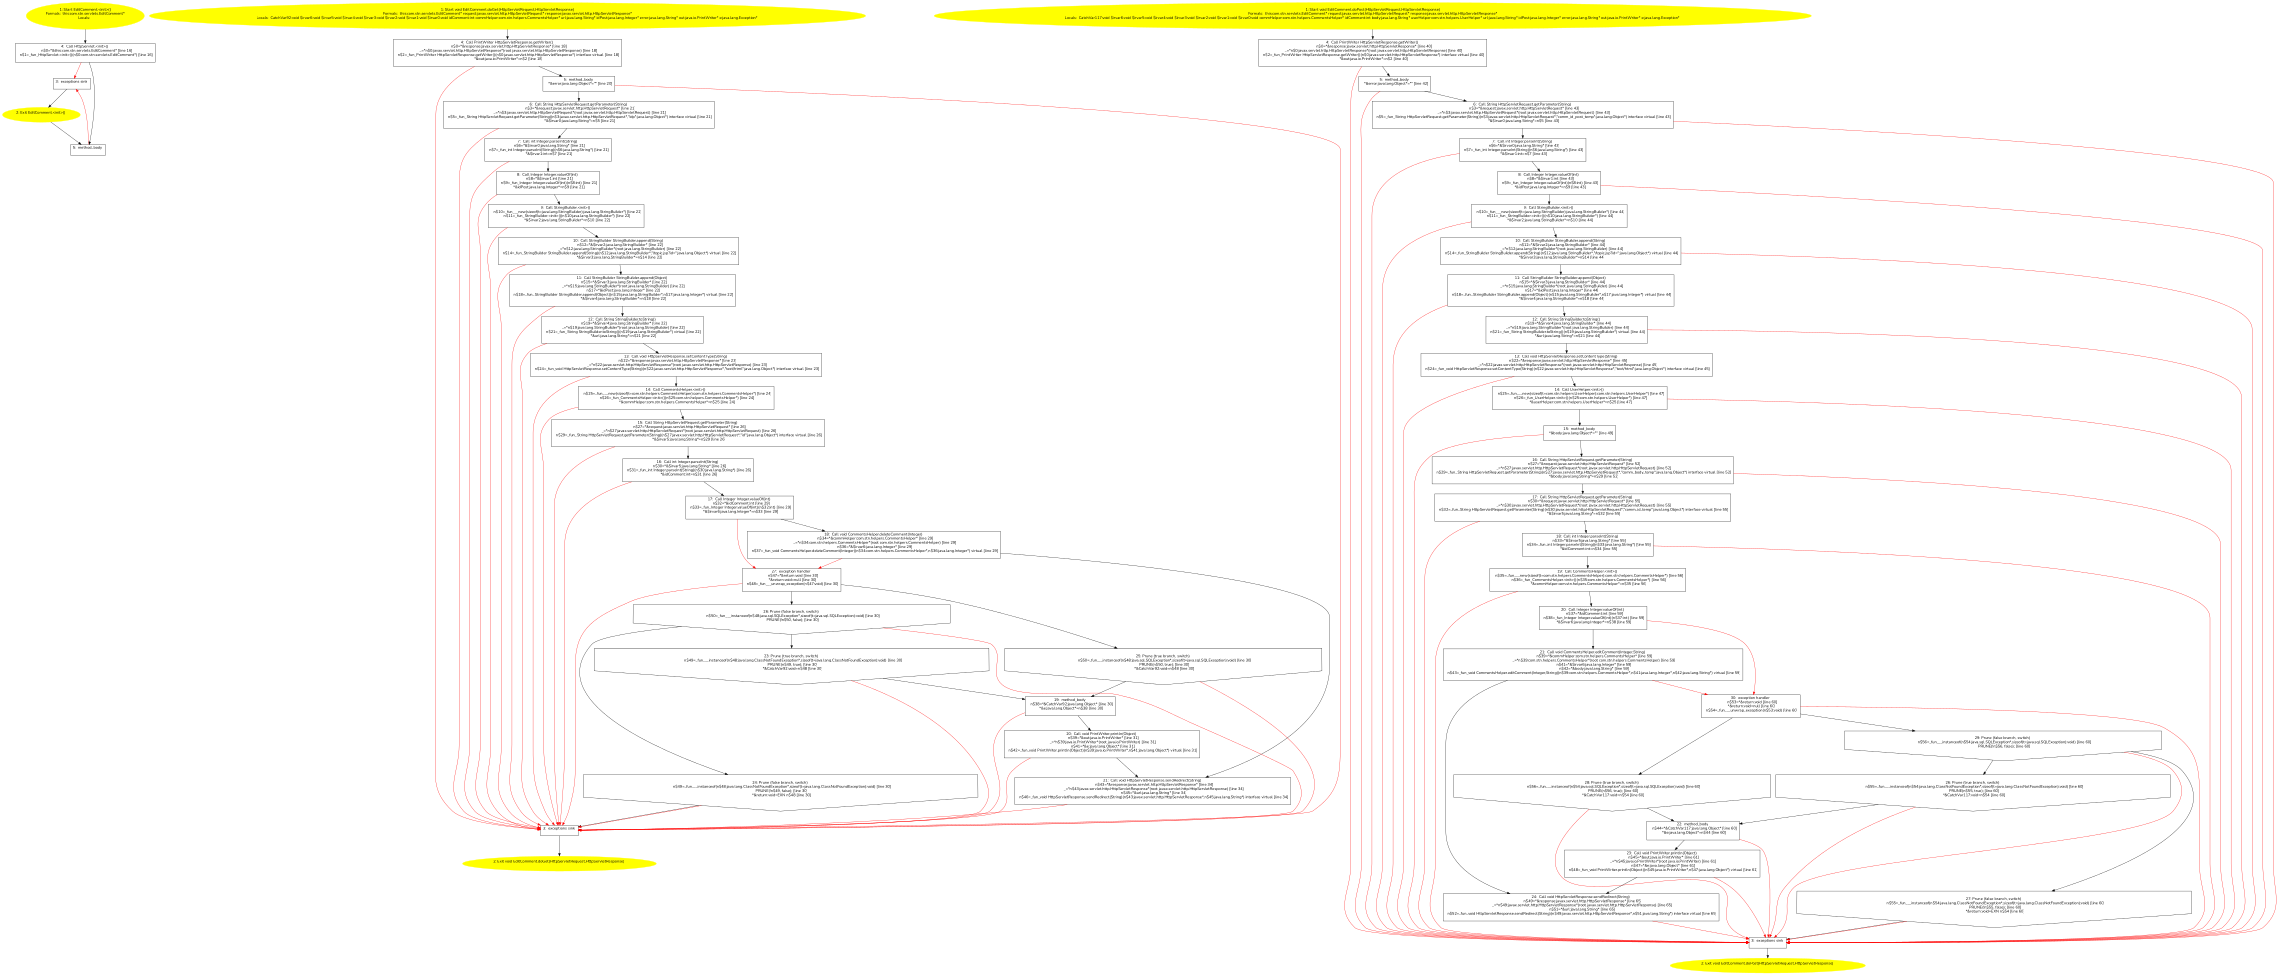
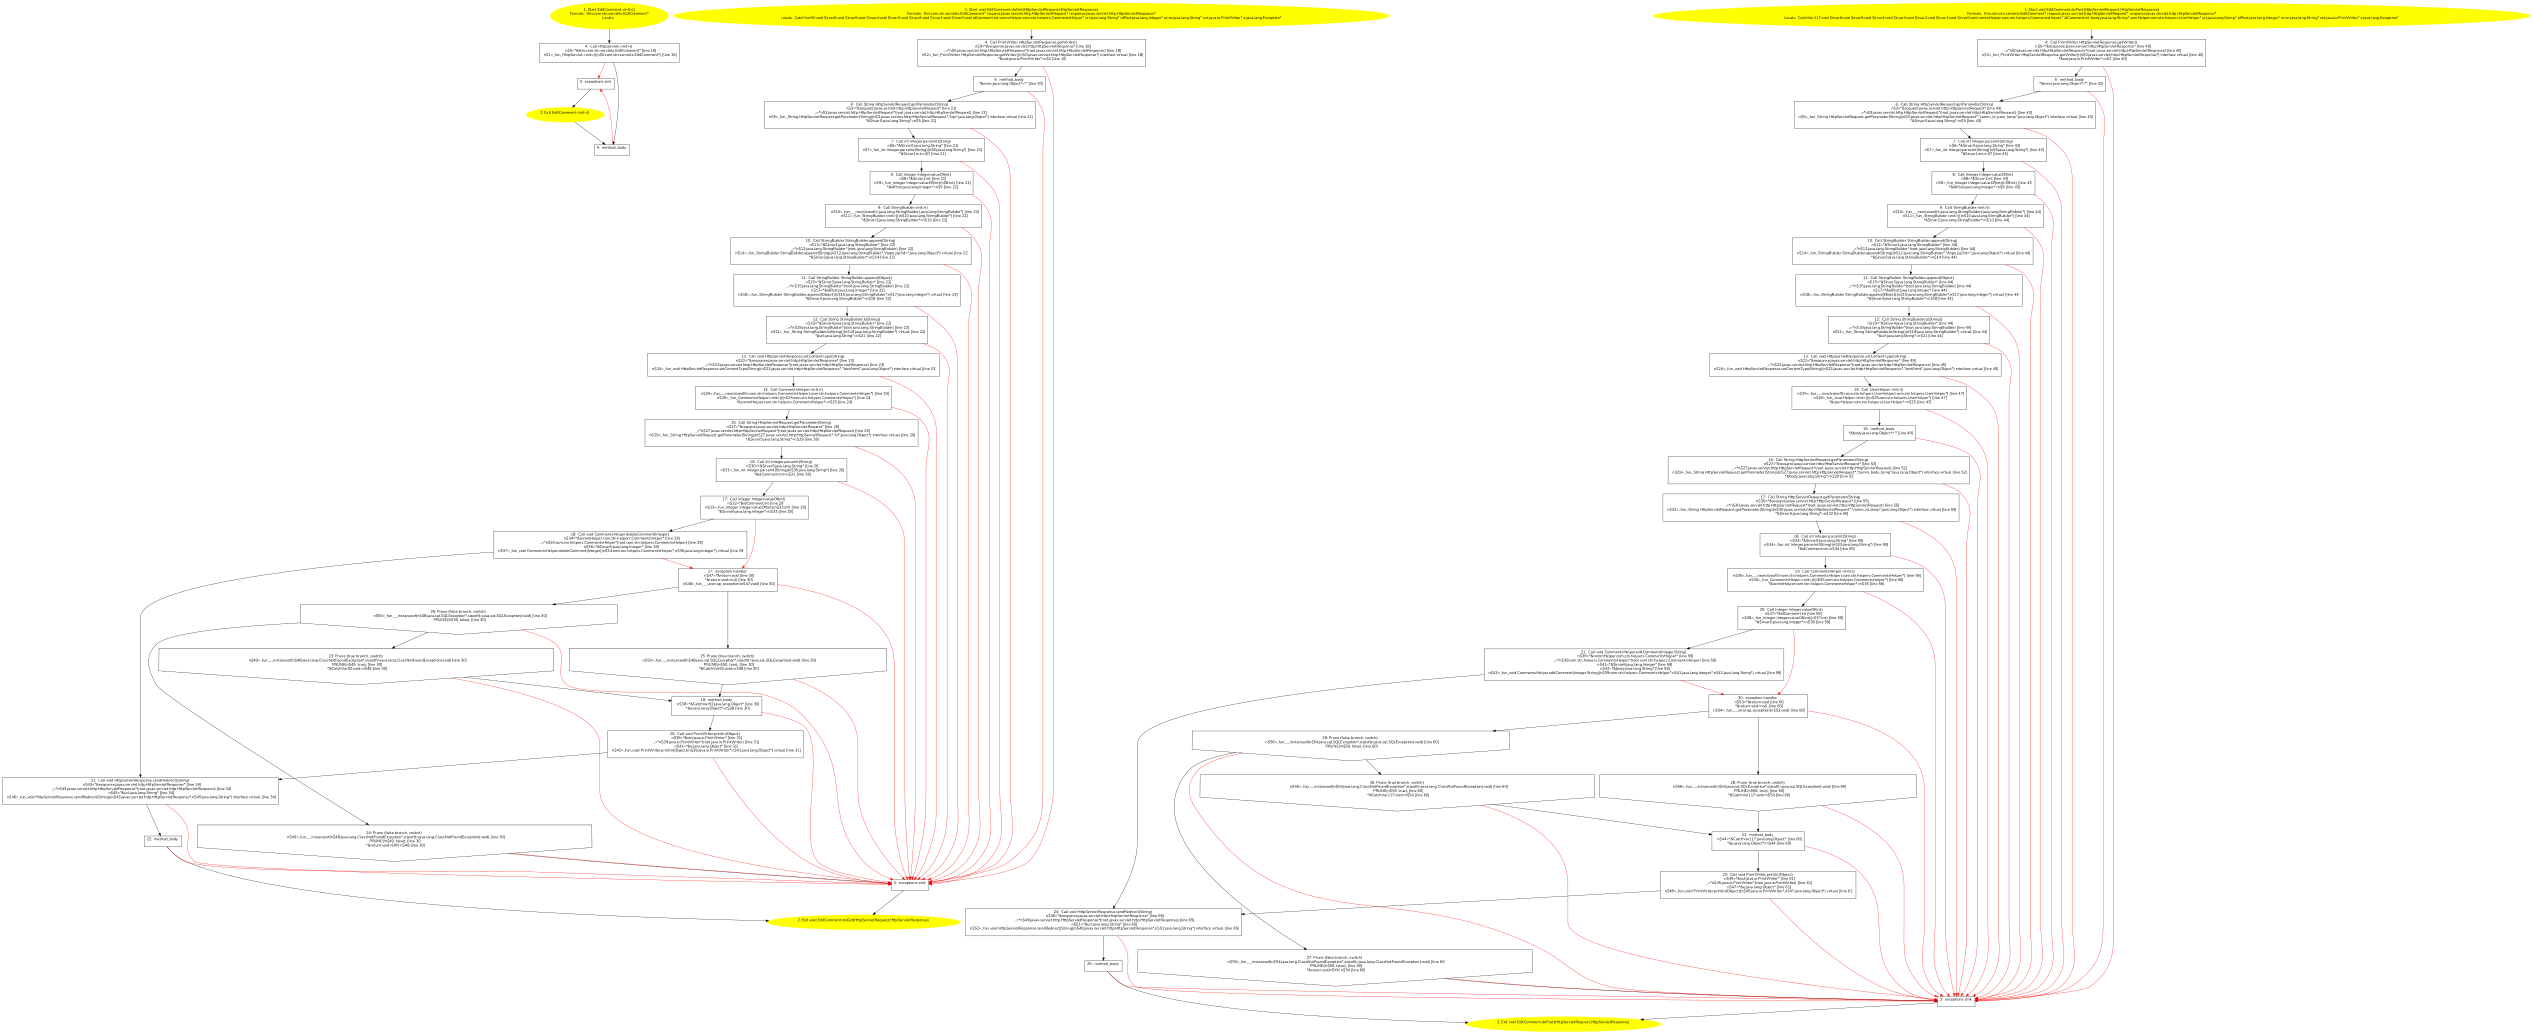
node "22:  method_body": added
node "25:  method_body": added
